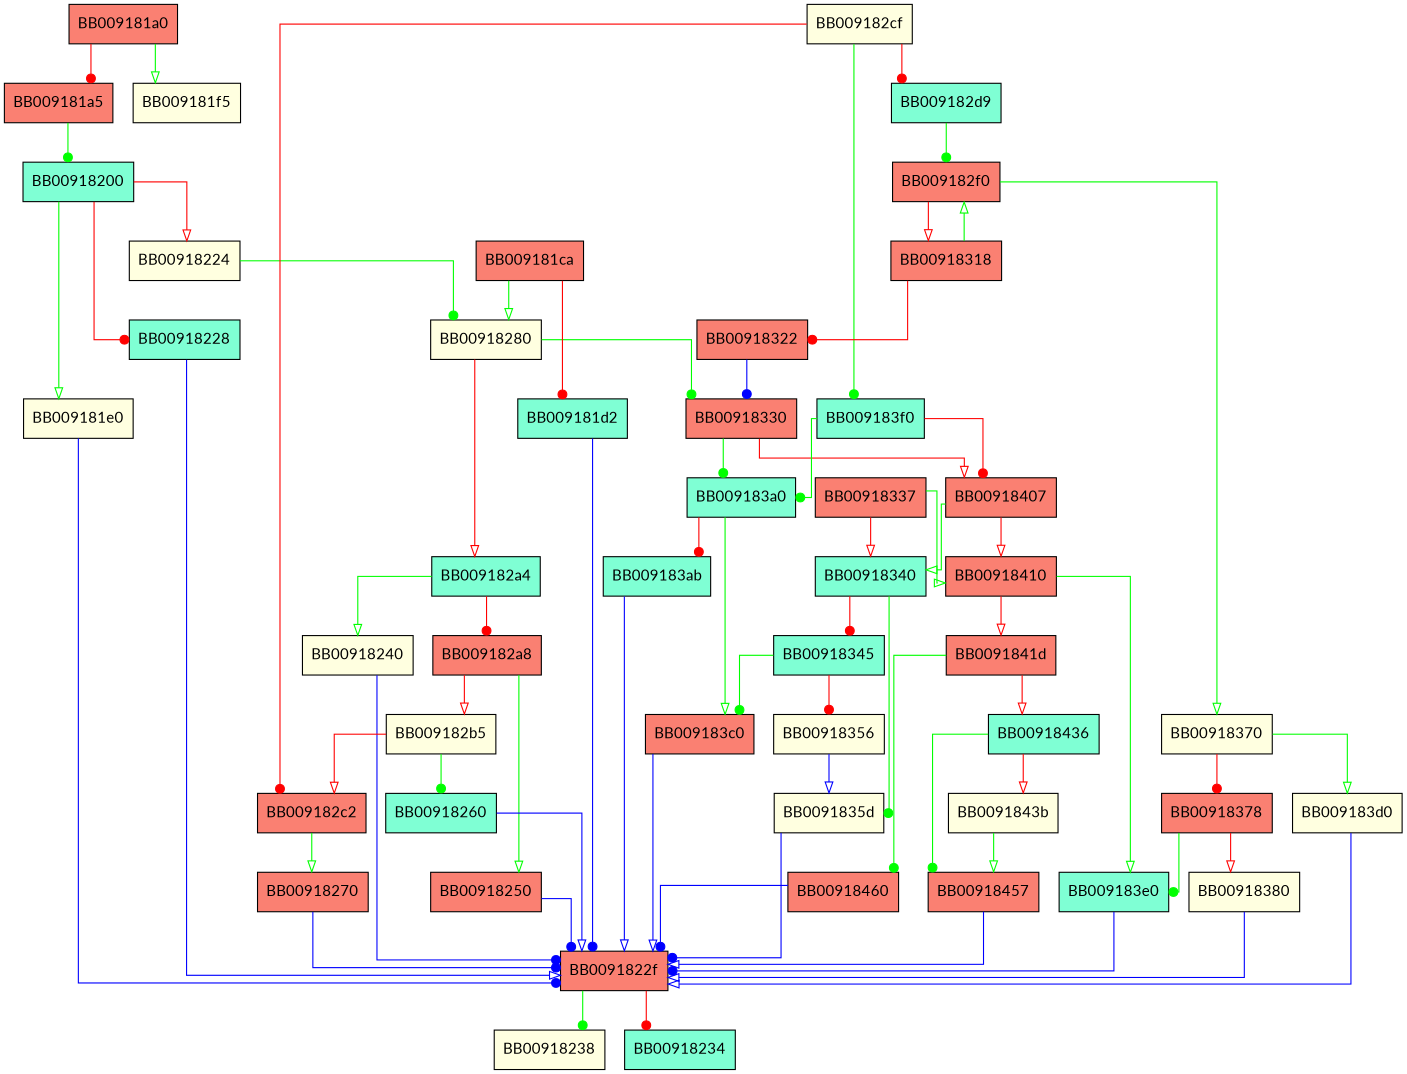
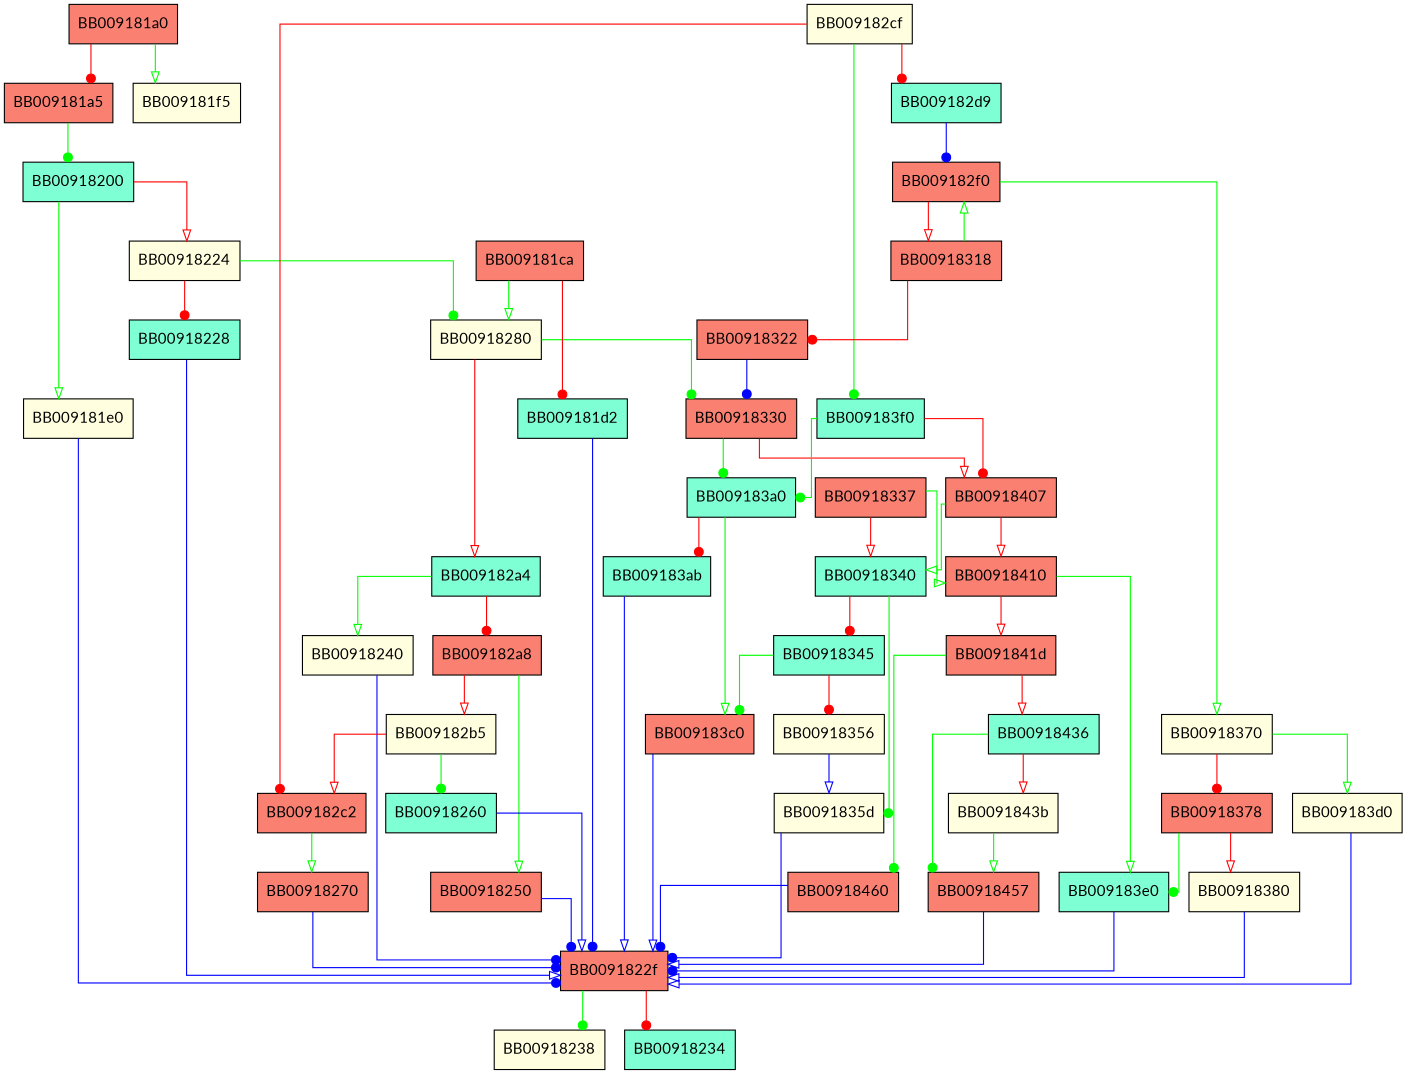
edge "BB009182d9" -> "BB009182f0": color green -> blue
edge "BB00918200" -> "BB00918228": now "BB00918224" -> "BB00918228"
